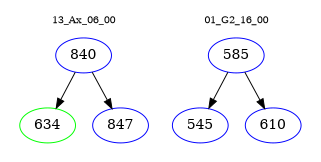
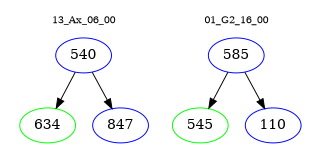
node "840": label "840" -> "540"
node "545": color blue -> green
node "610": label "610" -> "110"
